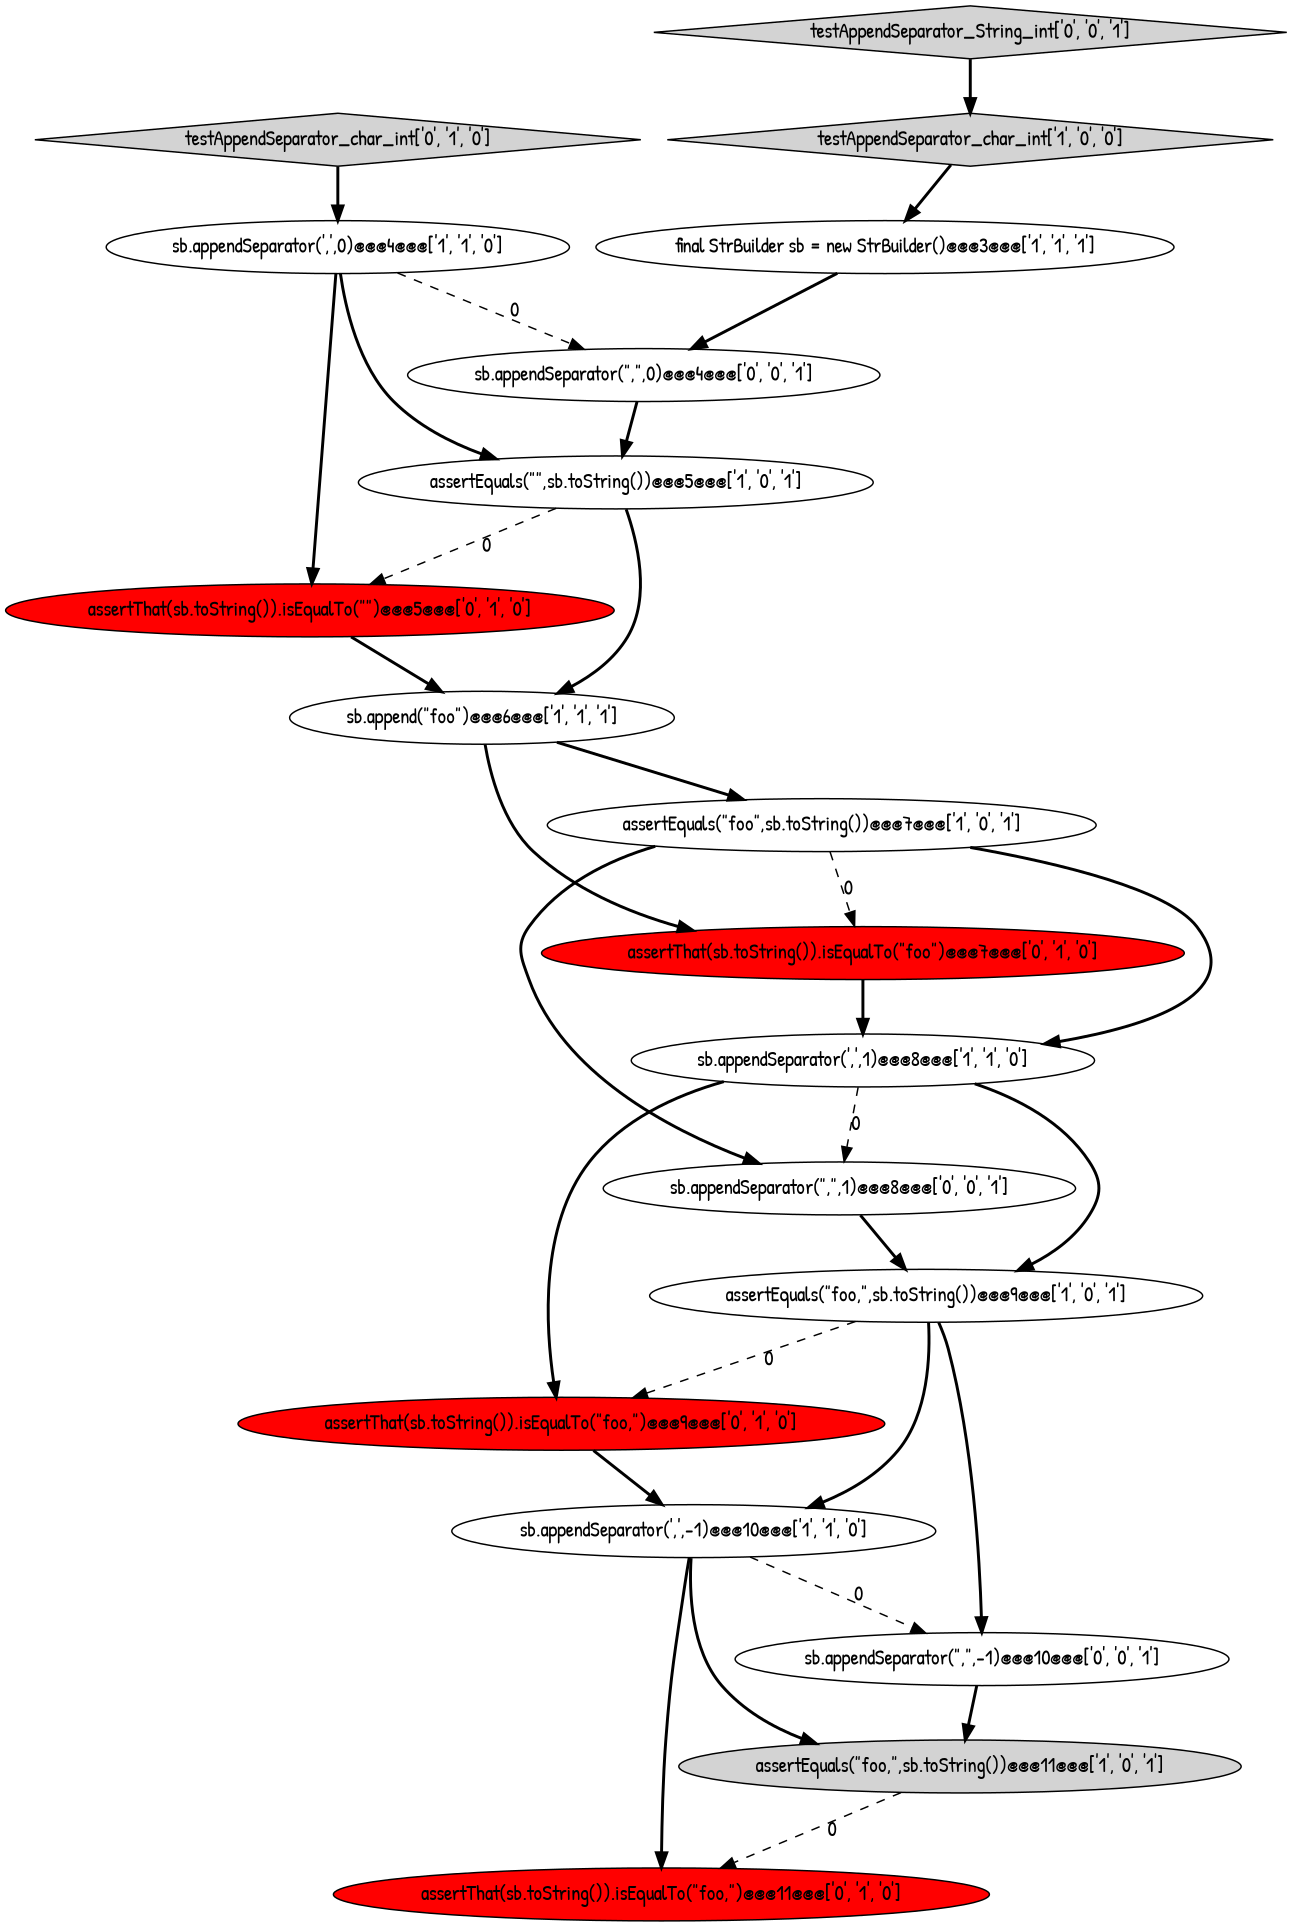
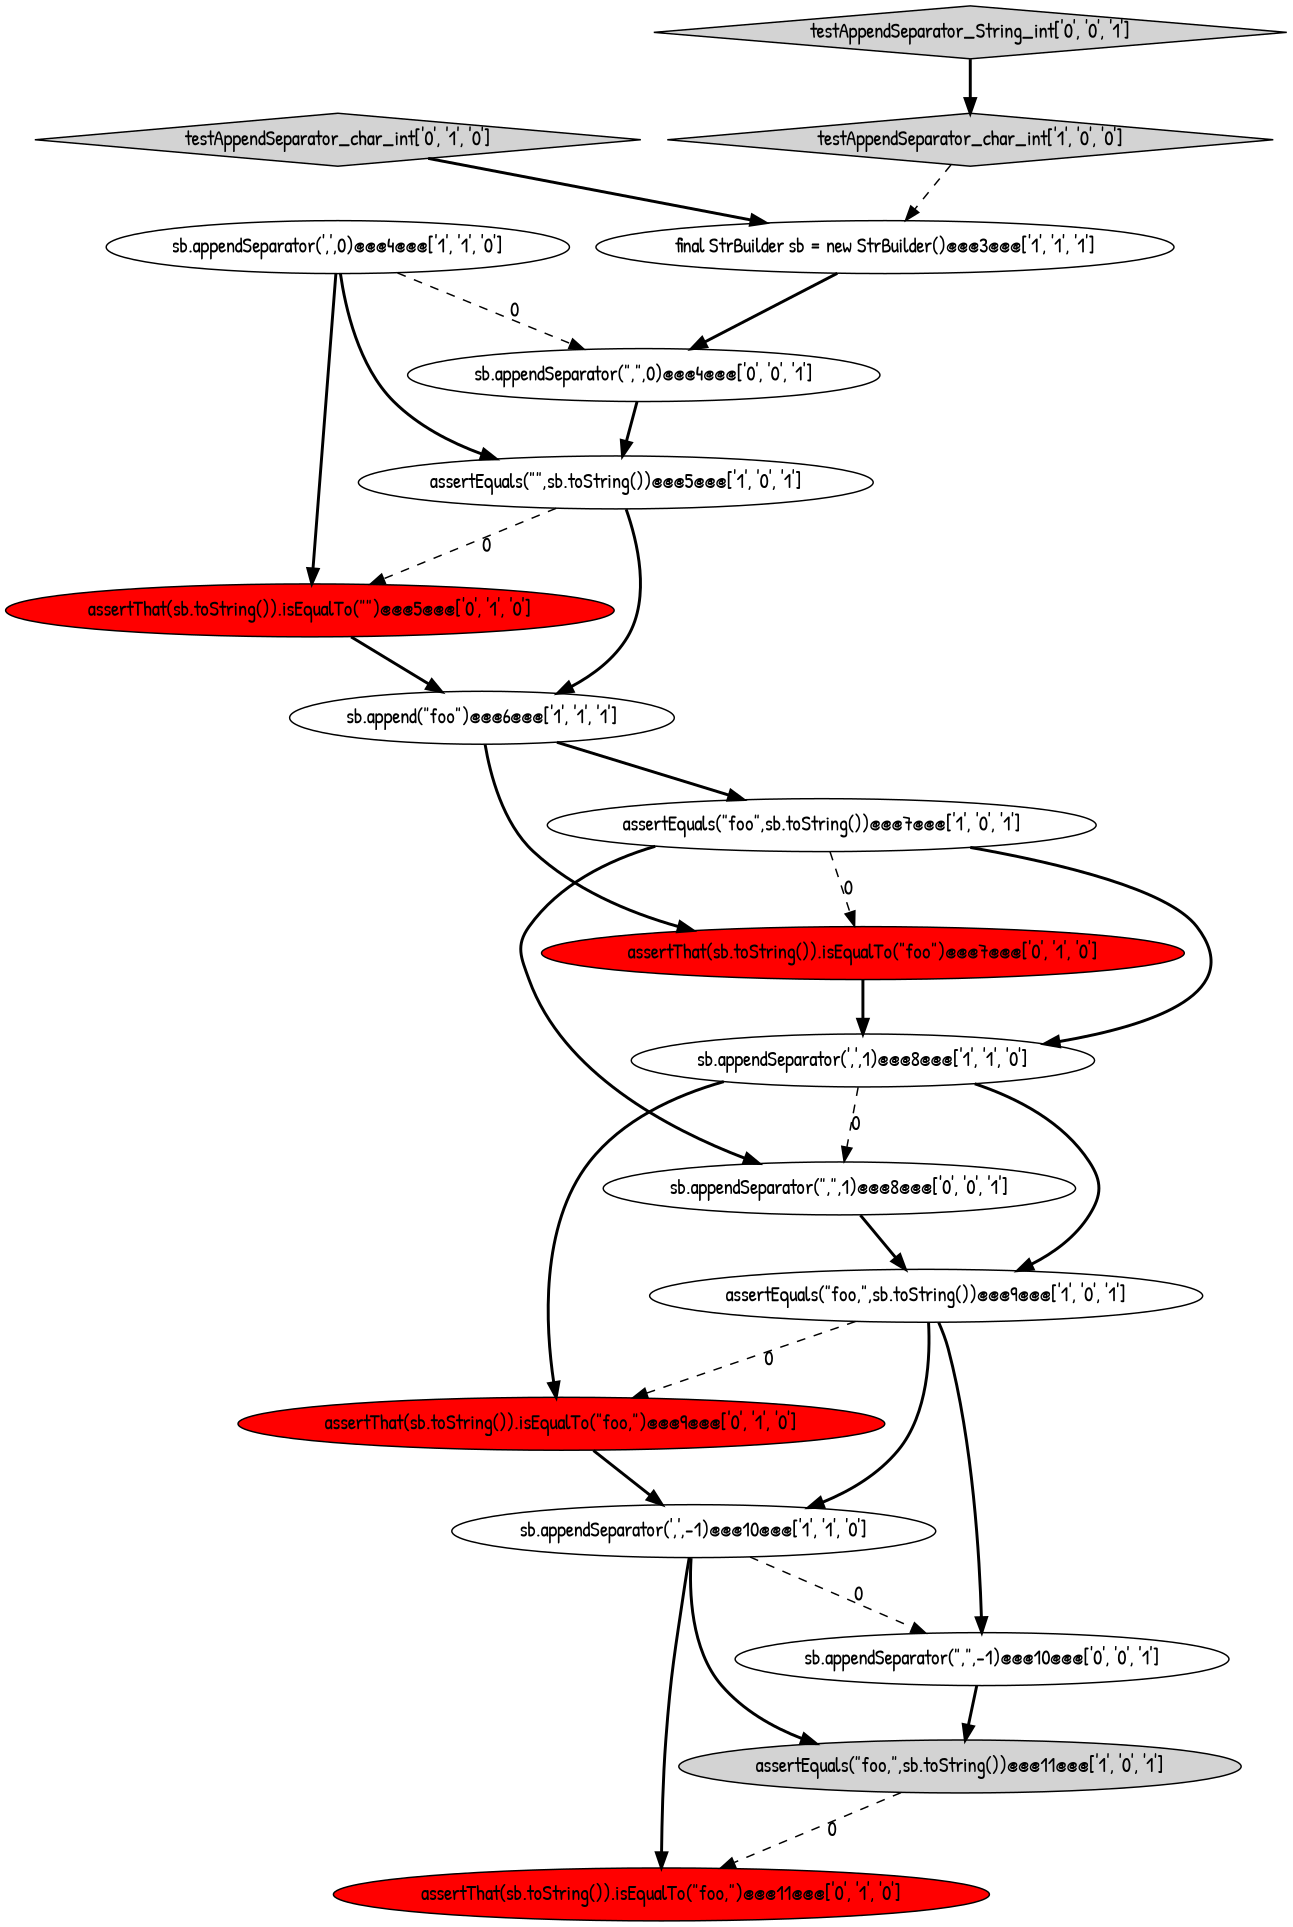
edge "testAppendSeparator_char_int['0', '1', '0']" -> "sb.appendSeparator(',',0)@@@4@@@['1', '1', '0']": now "testAppendSeparator_char_int['0', '1', '0']" -> "final StrBuilder sb = new StrBuilder()@@@3@@@['1', '1', '1']"
edge "testAppendSeparator_char_int['1', '0', '0']" -> "final StrBuilder sb = new StrBuilder()@@@3@@@['1', '1', '1']": style bold -> dashed
